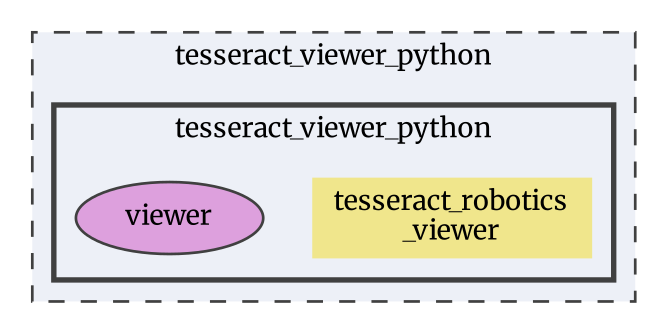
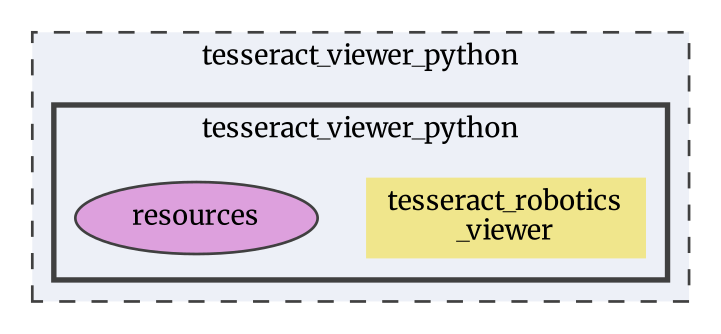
node "viewer": label "viewer" -> "resources"
